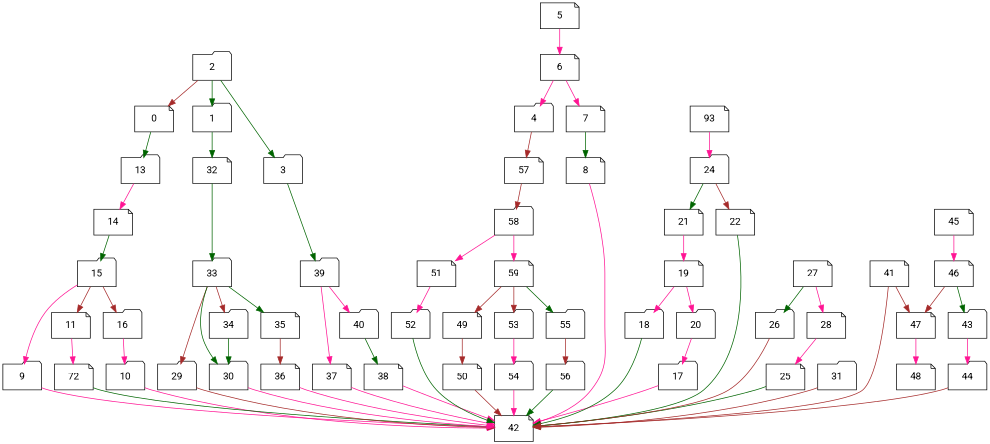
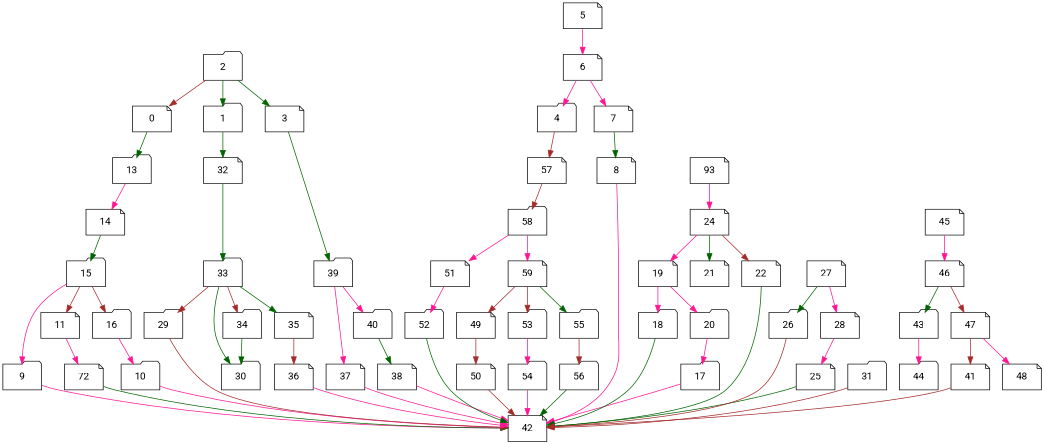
node "3": shape folder -> note
node "24": shape folder -> note
edge "21" -> "19": now "24" -> "19"
edge "41" -> "47": reversed
edge "44" -> "42": removed
edge "30" -> "42": removed
